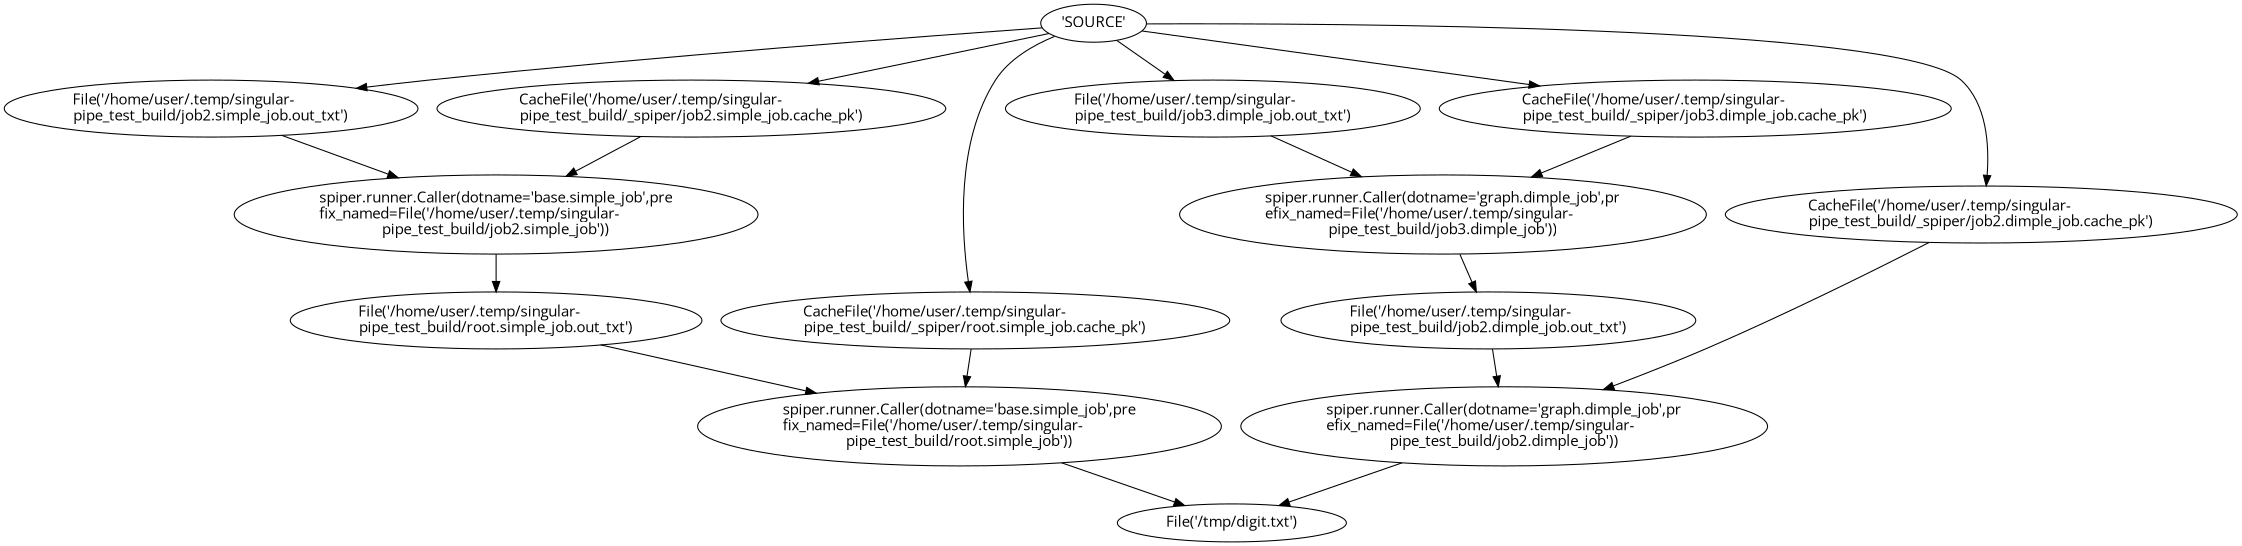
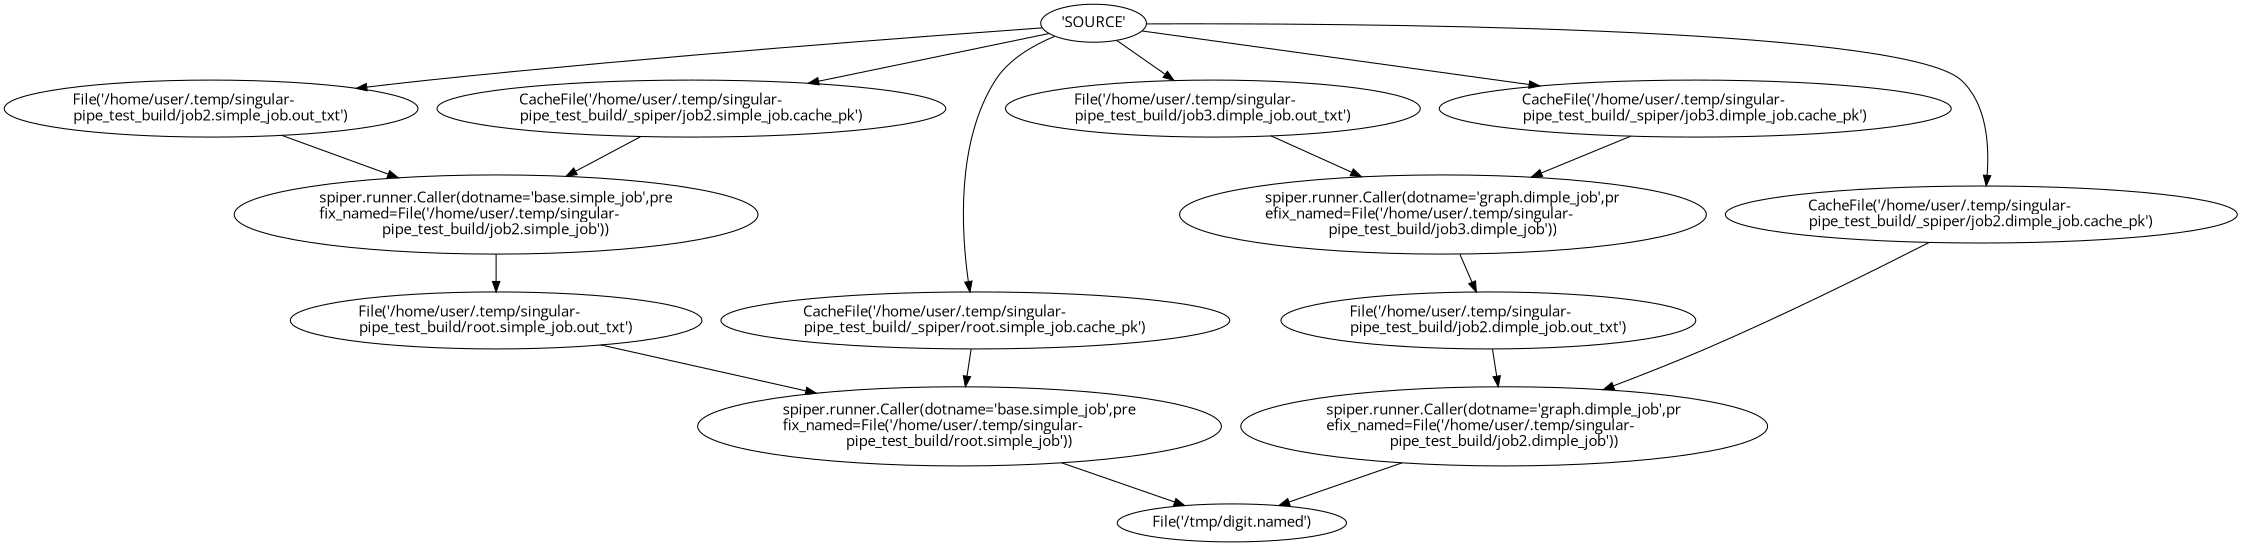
node "File('/tmp/digit.txt')": label "File('/tmp/digit.txt')" -> "File('/tmp/digit.named')"
